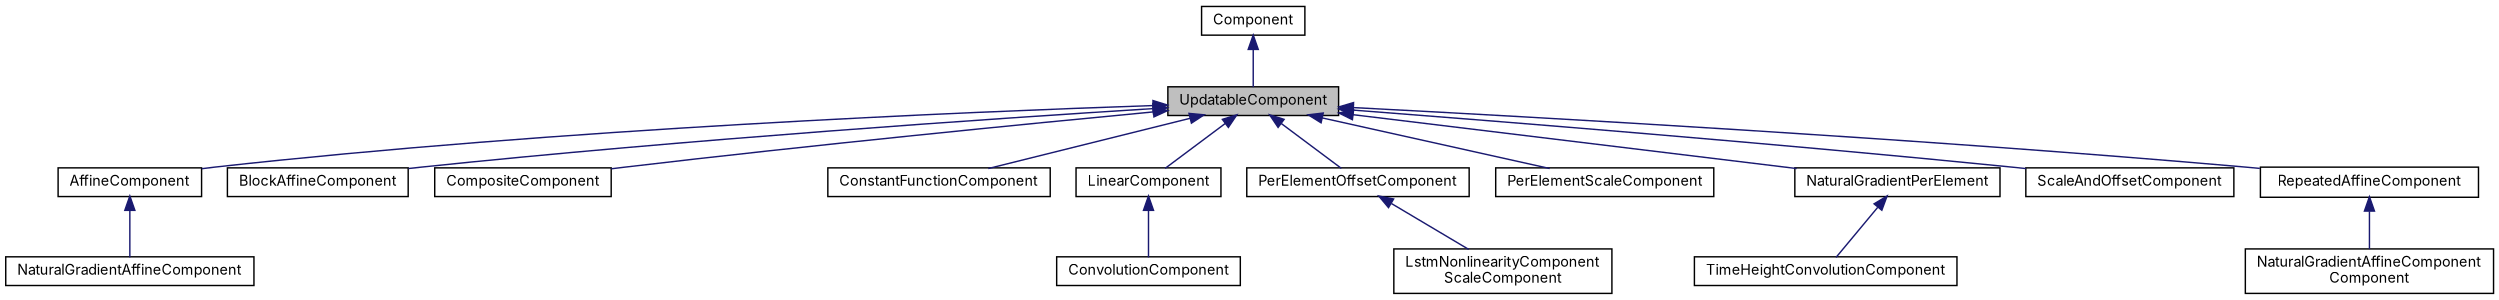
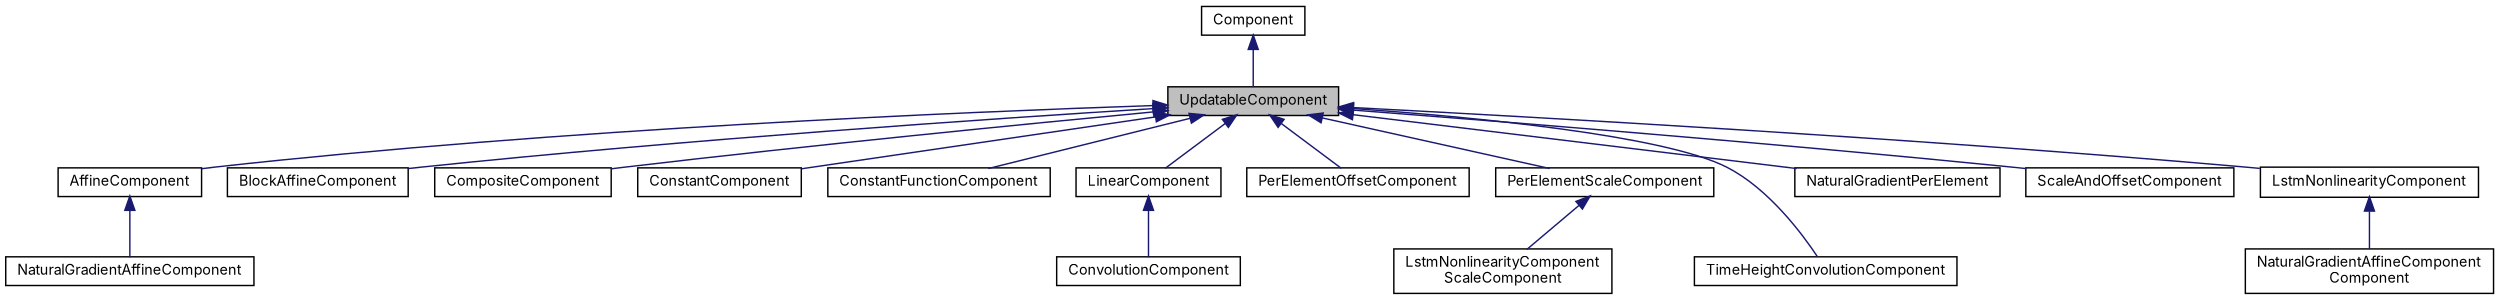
node "ConstantComponent": added
node "RepeatedAffineComponent": label "RepeatedAffineComponent" -> "LstmNonlinearityComponent"
edge "LstmNonlinearityComponent ScaleComponent" -> "PerElementOffsetComponent": now "LstmNonlinearityComponent ScaleComponent" -> "PerElementScaleComponent"
edge "TimeHeightConvolutionComponent" -> "NaturalGradientPerElement": now "TimeHeightConvolutionComponent" -> "UpdatableComponent"
